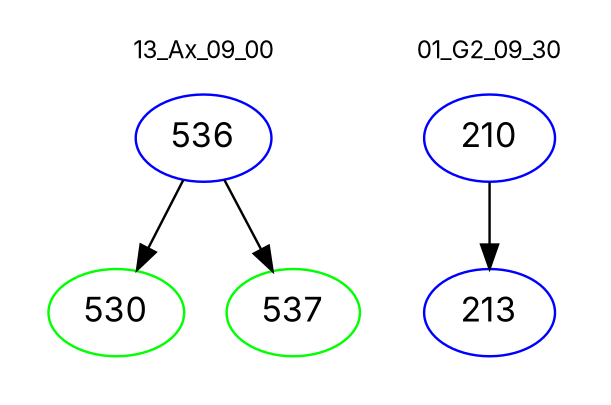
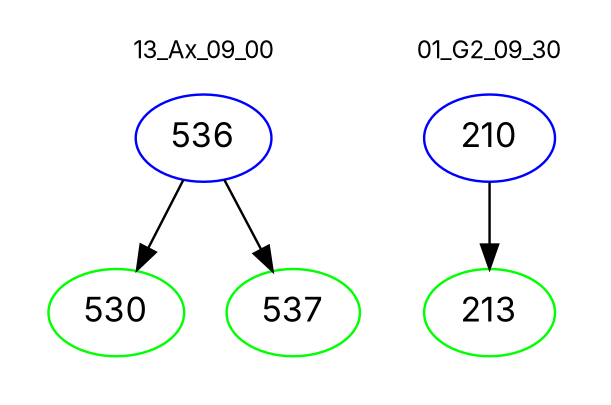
node "213": color blue -> green
